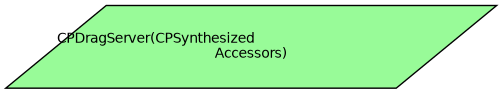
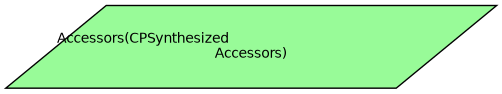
node "CPDragServer(CPSynthesized Accessors)": label "CPDragServer(CPSynthesized Accessors)" -> "Accessors(CPSynthesized Accessors)"
